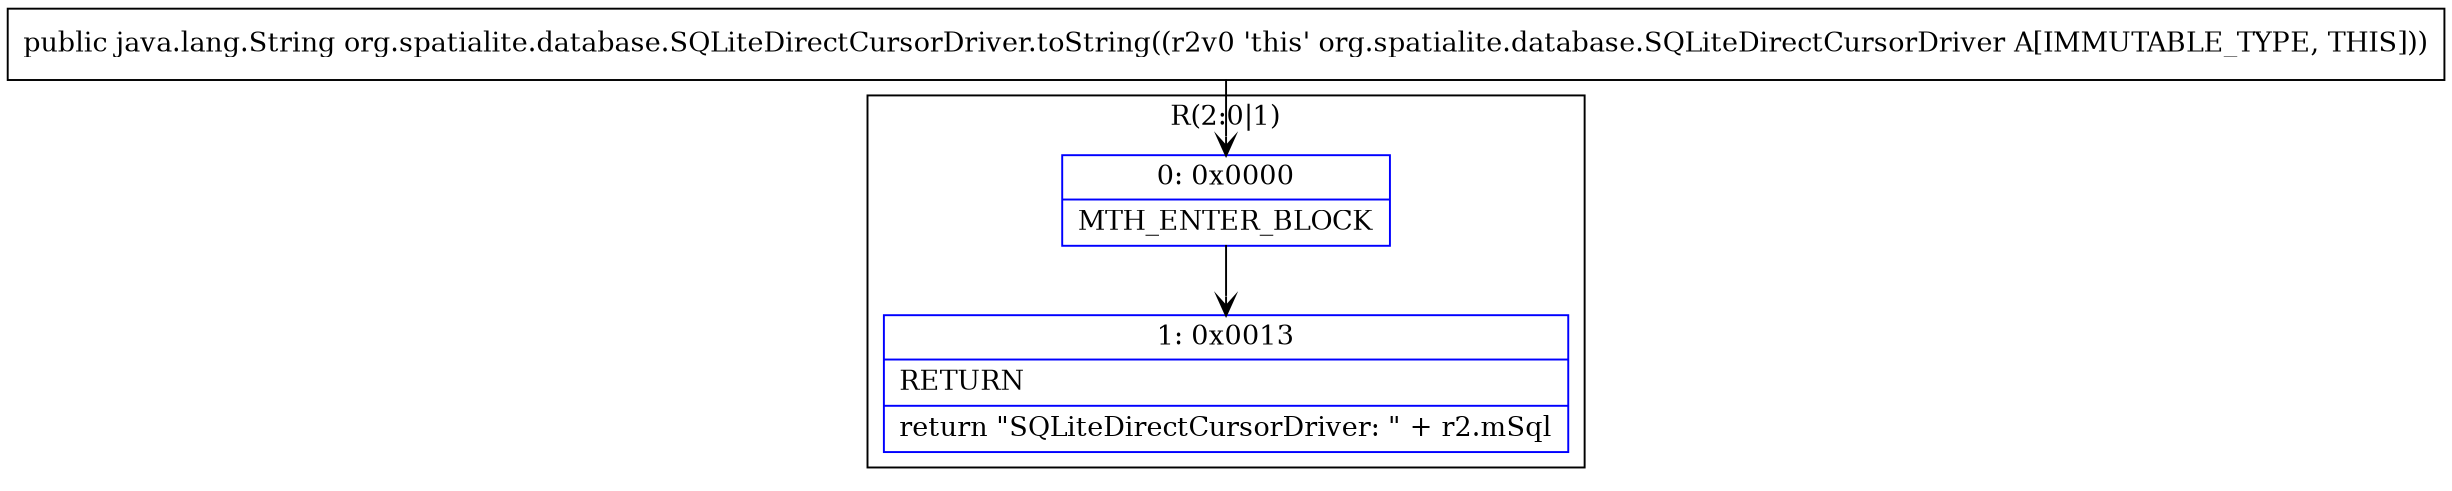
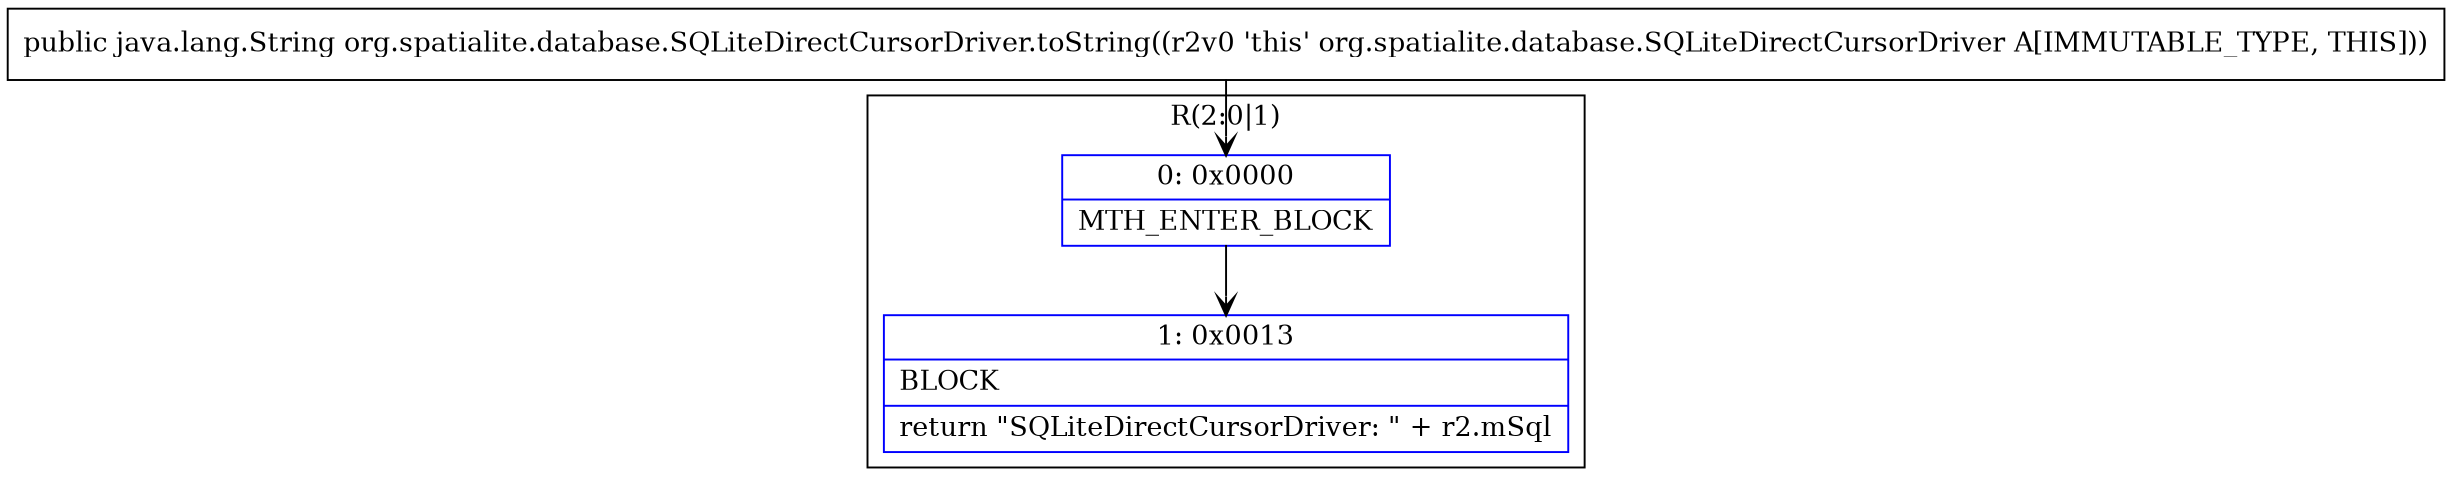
node "1: 0x0013": text "RETURN" -> "BLOCK"
